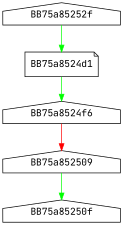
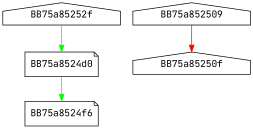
node "BB75a8524d1": label "BB75a8524d1" -> "BB75a8524d0"
node "BB75a8524f6": shape house -> note
edge "BB75a8524f6" -> "BB75a852509": removed
edge "BB75a852509" -> "BB75a85250f": color green -> red
